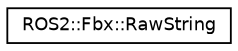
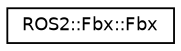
node "ROS2::Fbx::RawString": label "ROS2::Fbx::RawString" -> "ROS2::Fbx::Fbx"
